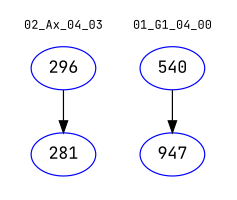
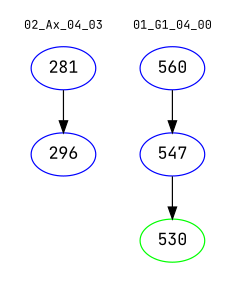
node "540": label "540" -> "560"
edge "296" -> "281": reversed
node "947": label "947" -> "547"
node "530": added
